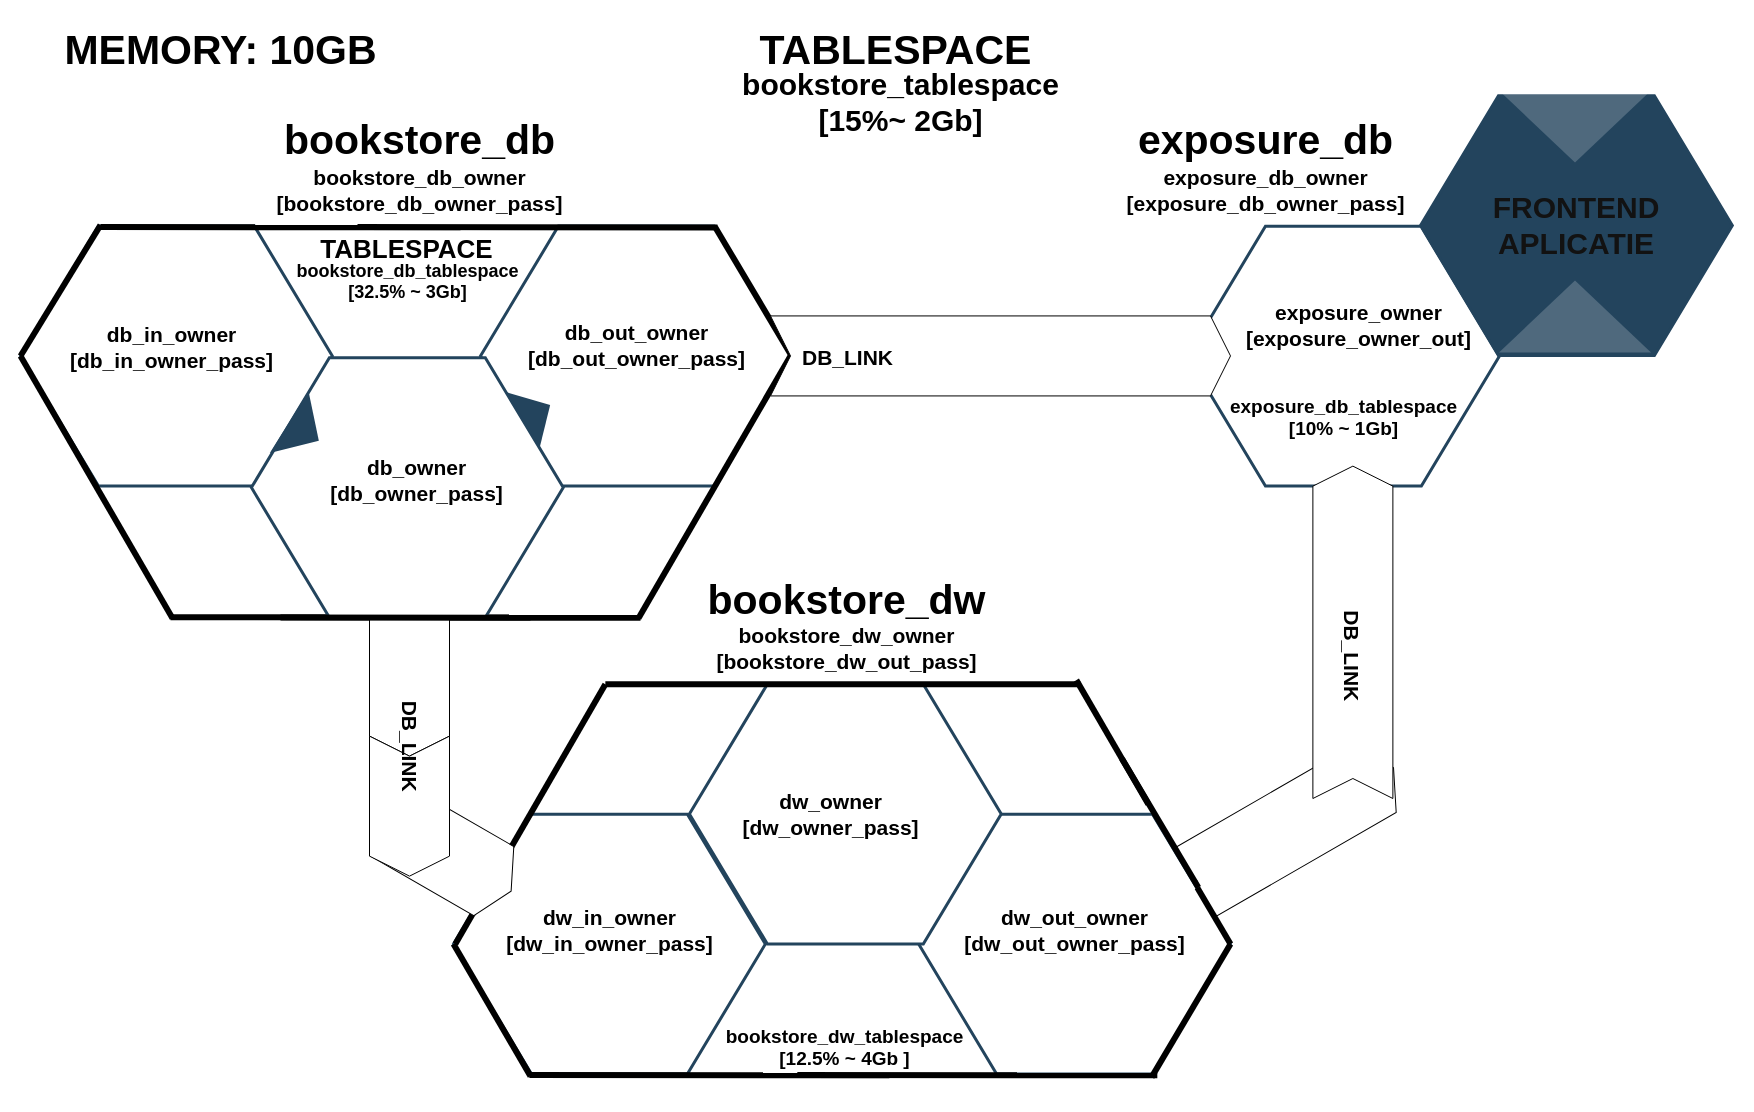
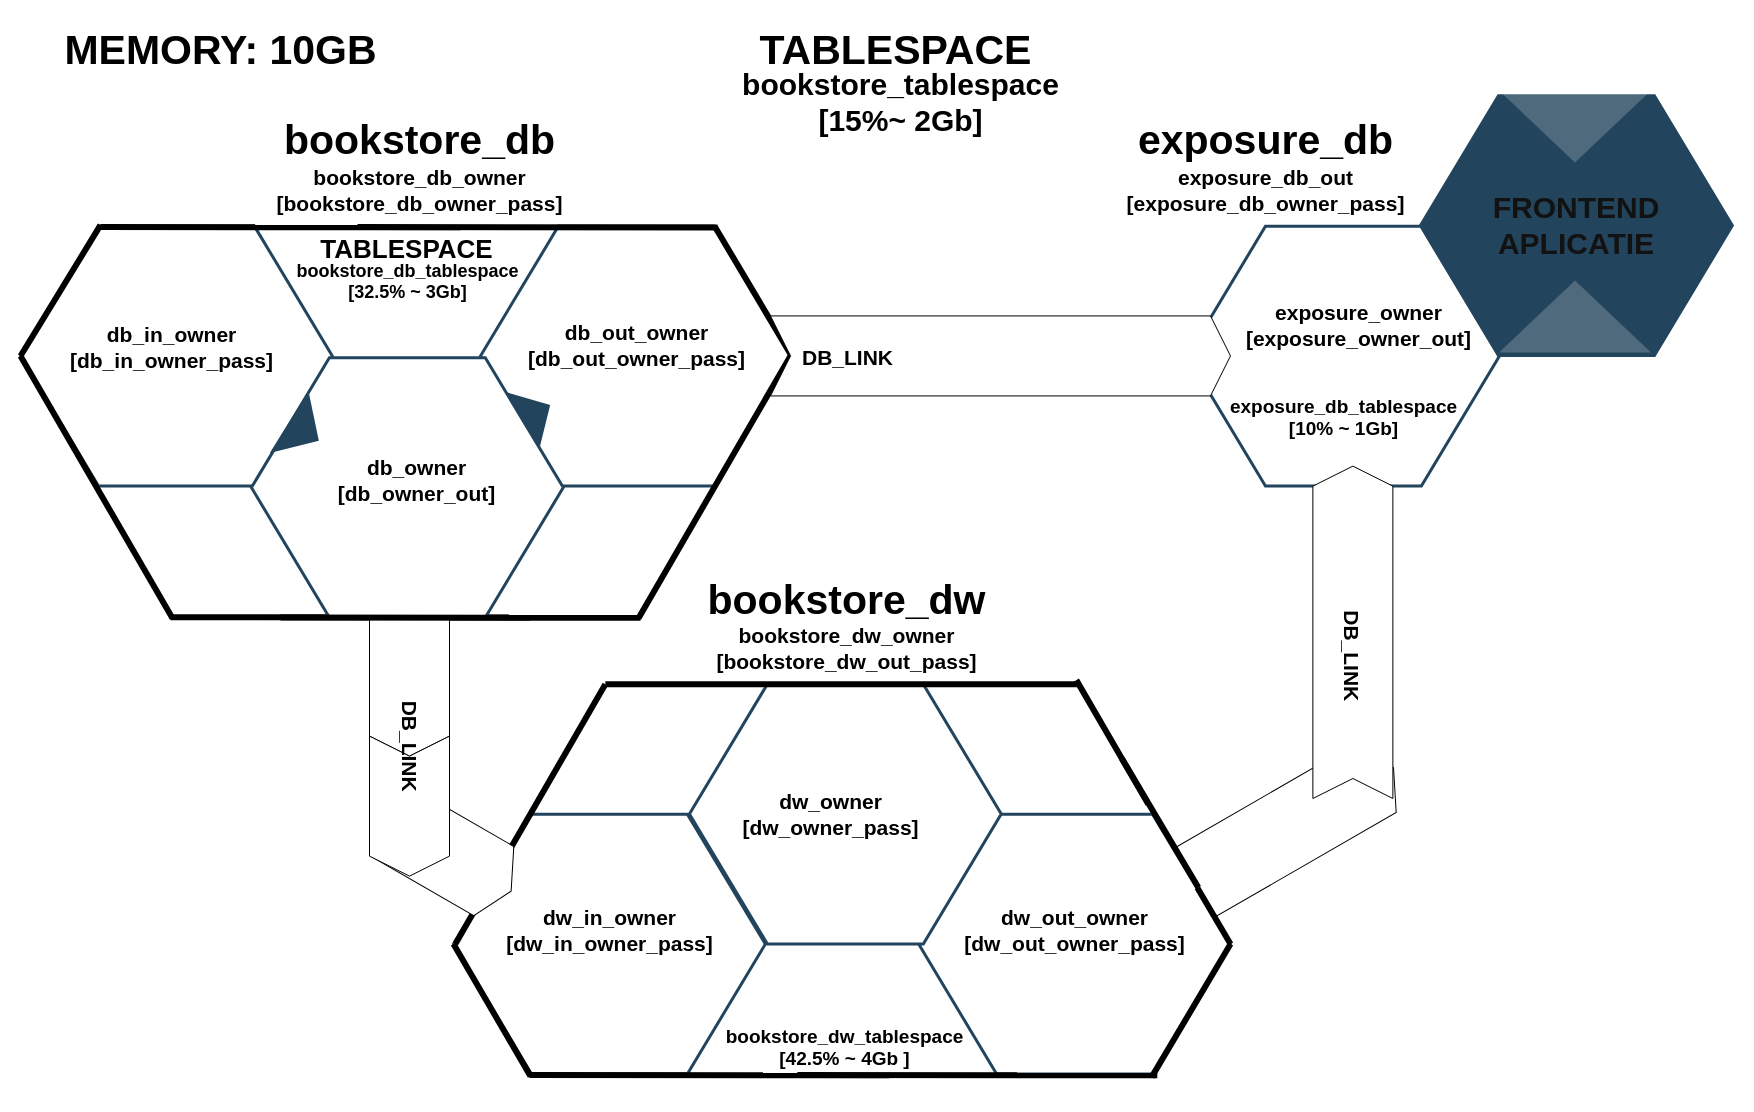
node "exposure_db_owner [exposure_db_owner_pass]": label "exposure_db_owner [exposure_db_owner_pass]" -> "exposure_db_out [exposure_db_owner_pass]"
node "db_owner [db_owner_pass]": label "db_owner [db_owner_pass]" -> "db_owner [db_owner_out]"
node "bookstore_dw_tablespace [12.5% ~ 4Gb ]": label "bookstore_dw_tablespace [12.5% ~ 4Gb ]" -> "bookstore_dw_tablespace [42.5% ~ 4Gb ]"
